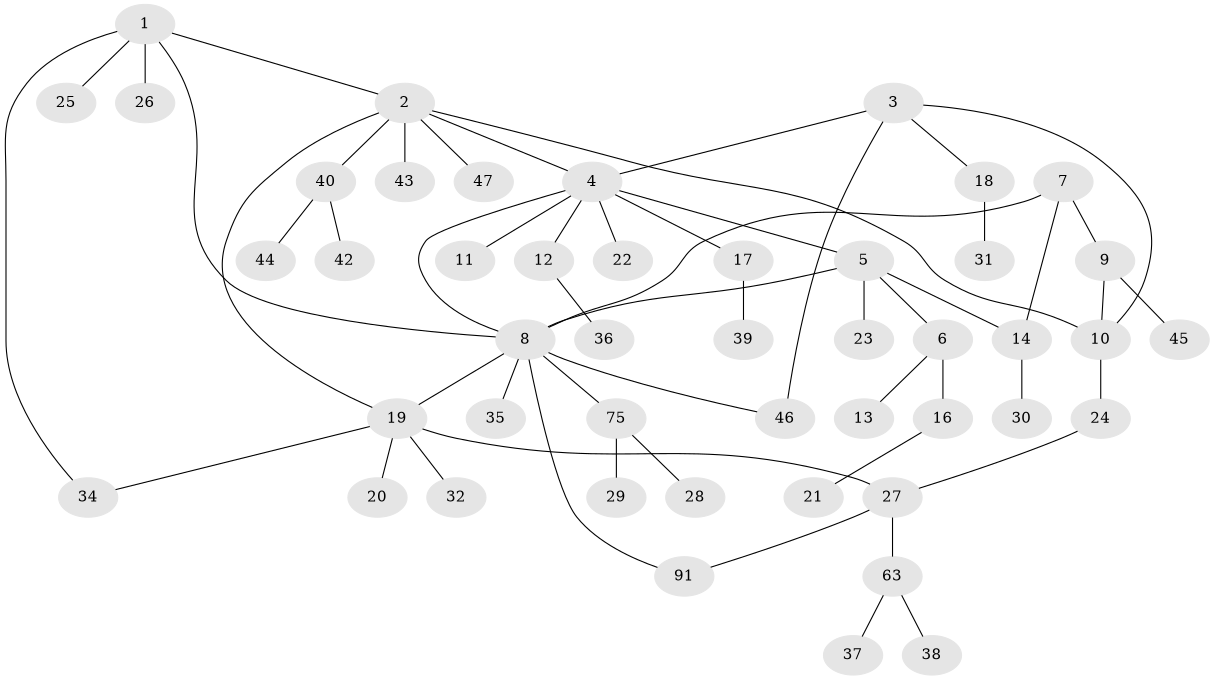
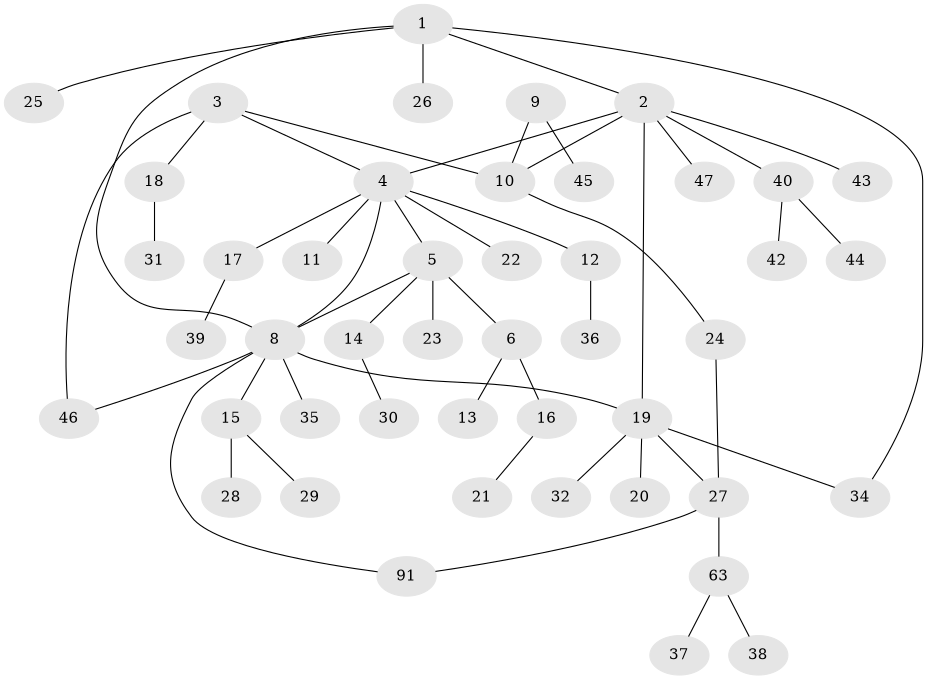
node "7": removed
node "75": label "75" -> "15"
